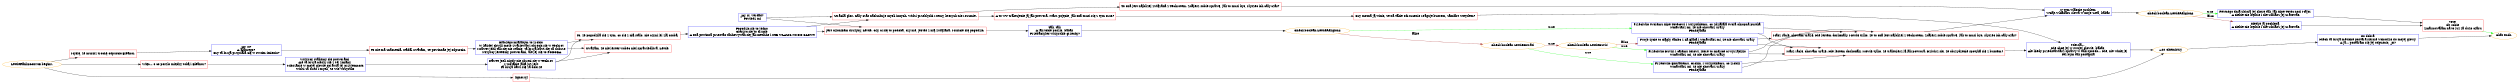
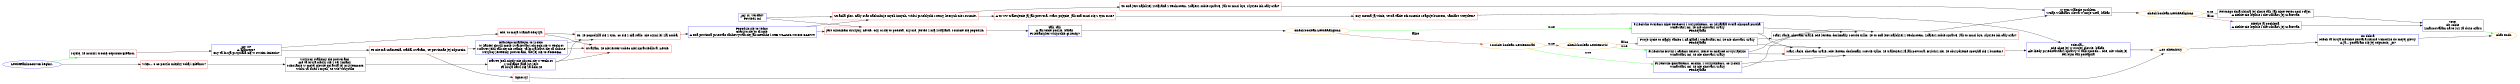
node "Vete Idź sobie Zmarnowałam na to już za dużo czasu": color red -> blue
node "Nie, to moja własna decyzja.": added
node "Check boolean LettieEntrati": label "Check boolean LettieEntrati" -> "Musicie boolean LettieEntrati"
edge "LettieRank2Convo5 begins." -> "Myślę, że musisz trochę odpuścić Eleanor.": color black -> green
node "LettieRank2Convo5 begins.": color orange -> blue
edge "LettieRank2Convo5 begins." -> "[Ignoruj]": now "To nie ma znaczenia. Nadal uważam, że powinnaś jej odpuścić." -> "[Ignoruj]"
